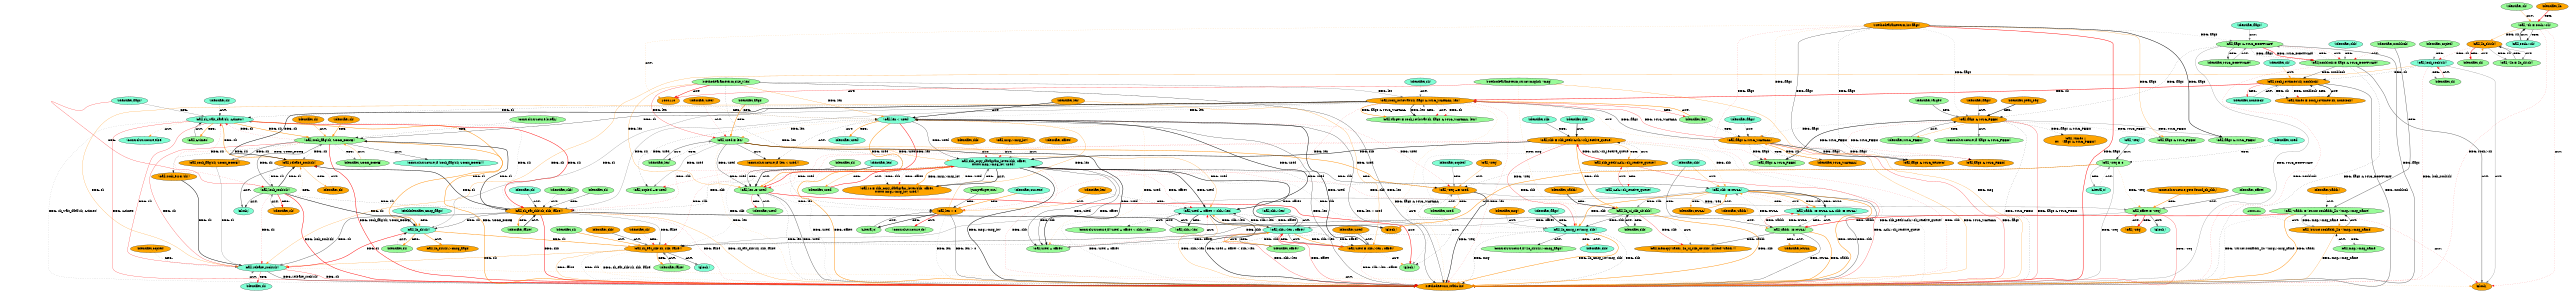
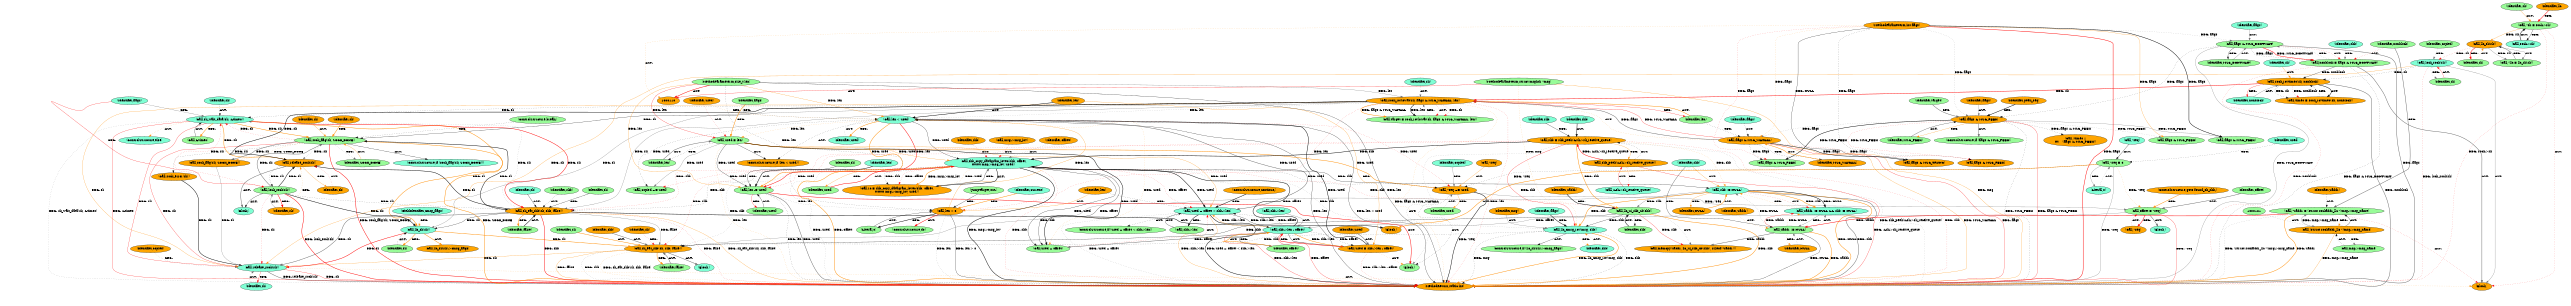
edge "(MethodParameterIn,int flags)" -> "(Call,flags & MSG_TRUNC)": label "DDG: flags" -> "DDG: NULL"
edge "(Call,len < used)" -> "(Call,used + offset < skb->len)": color black -> gray40
edge "(Identifier,MSG_WAITALL)" -> "(Call,flags & MSG_WAITALL)": label "DDG: sk" -> "AST: "
node "(ControlStructure,continue;)": added
